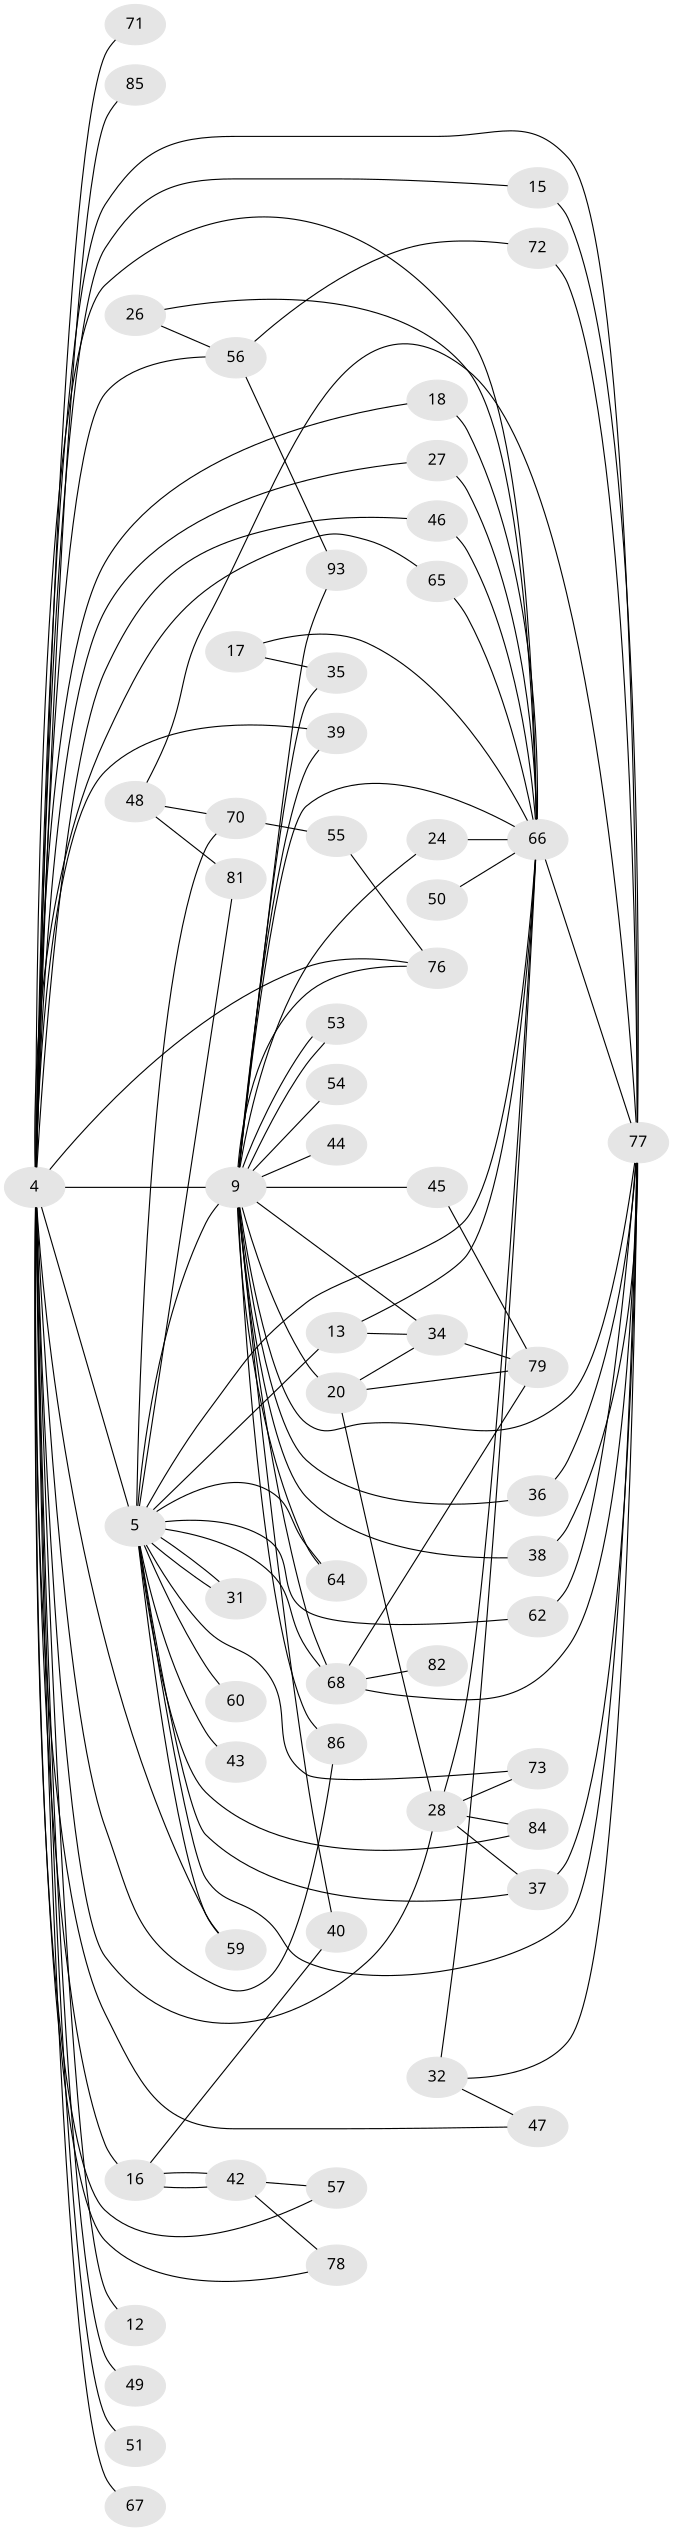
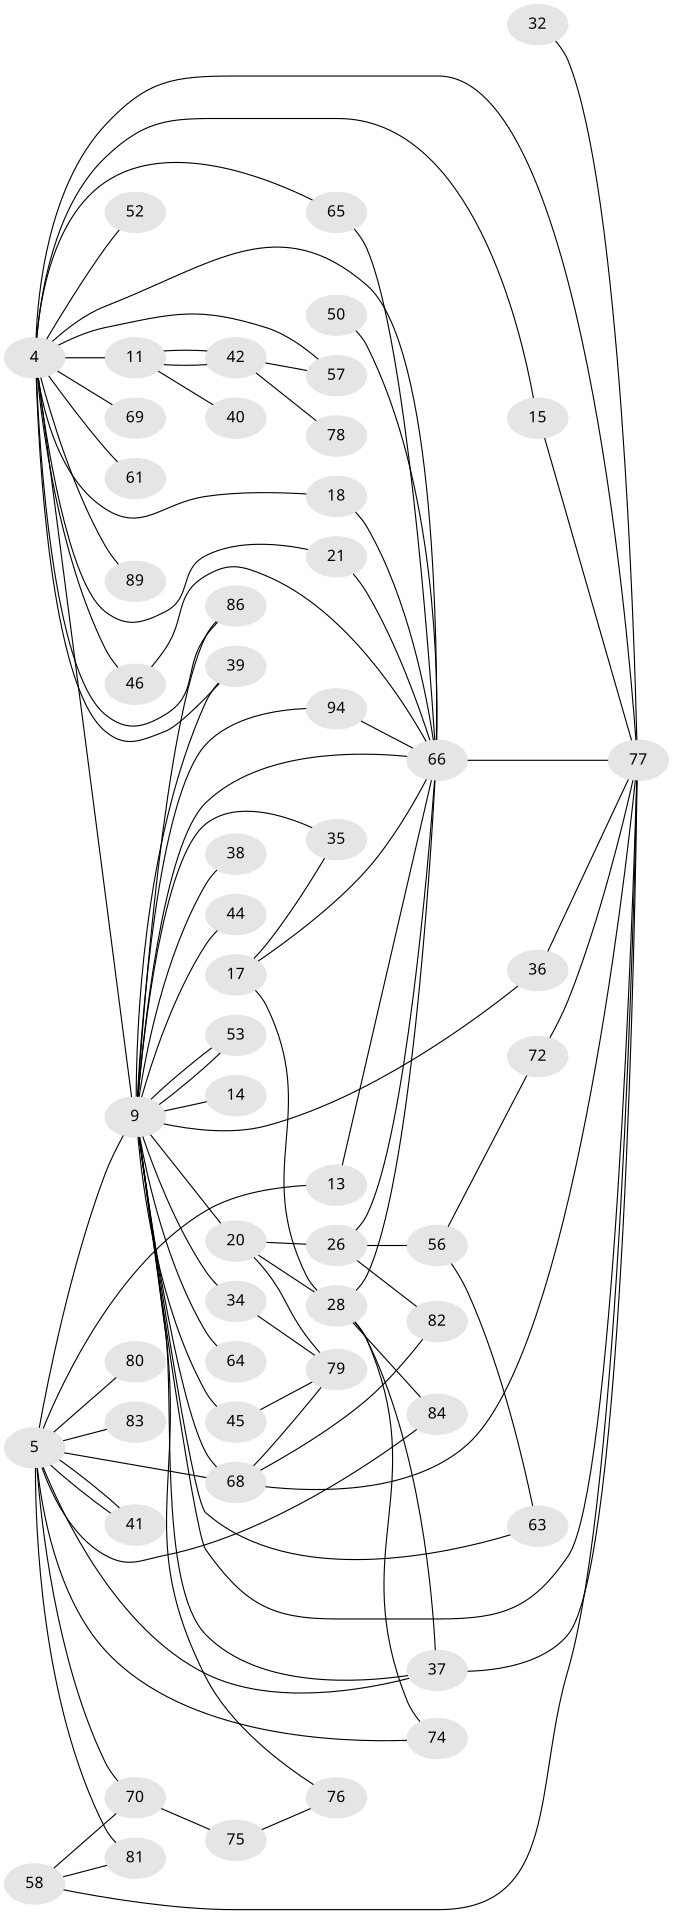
node "71": label "71" -> "61"
node "85": label "85" -> "89"
node "27": label "27" -> "21"
edge "56" -- "4": removed
node "93": label "93" -> "63"
node "48": label "48" -> "58"
node "55": label "55" -> "75"
node "24": label "24" -> "94"
edge "76" -- "4": removed
node "54": label "54" -> "14"
edge "66" -- "5": removed
edge "26" -- "82": added
edge "13" -- "34": removed
edge "4" -- "5": removed
edge "77" -- "38": removed
edge "34" -- "20": now "26" -- "20"
edge "5" -- "64": removed
edge "9" -- "40": now "9" -- "37"
edge "66" -- "32": removed
node "31": label "31" -> "41"
node "62": removed
node "60": label "60" -> "80"
node "43": label "43" -> "83"
node "73": label "73" -> "74"
edge "4" -- "28": now "17" -- "28"
edge "4" -- "78": removed
edge "77" -- "5": removed
node "59": removed
node "47": removed
node "16": label "16" -> "11"
node "12": removed
node "49": removed
node "51": label "51" -> "52"
node "67": label "67" -> "69"
